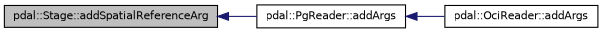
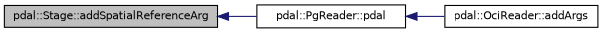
node "pdal::PgReader::addArgs": label "pdal::PgReader::addArgs" -> "pdal::PgReader::pdal"
